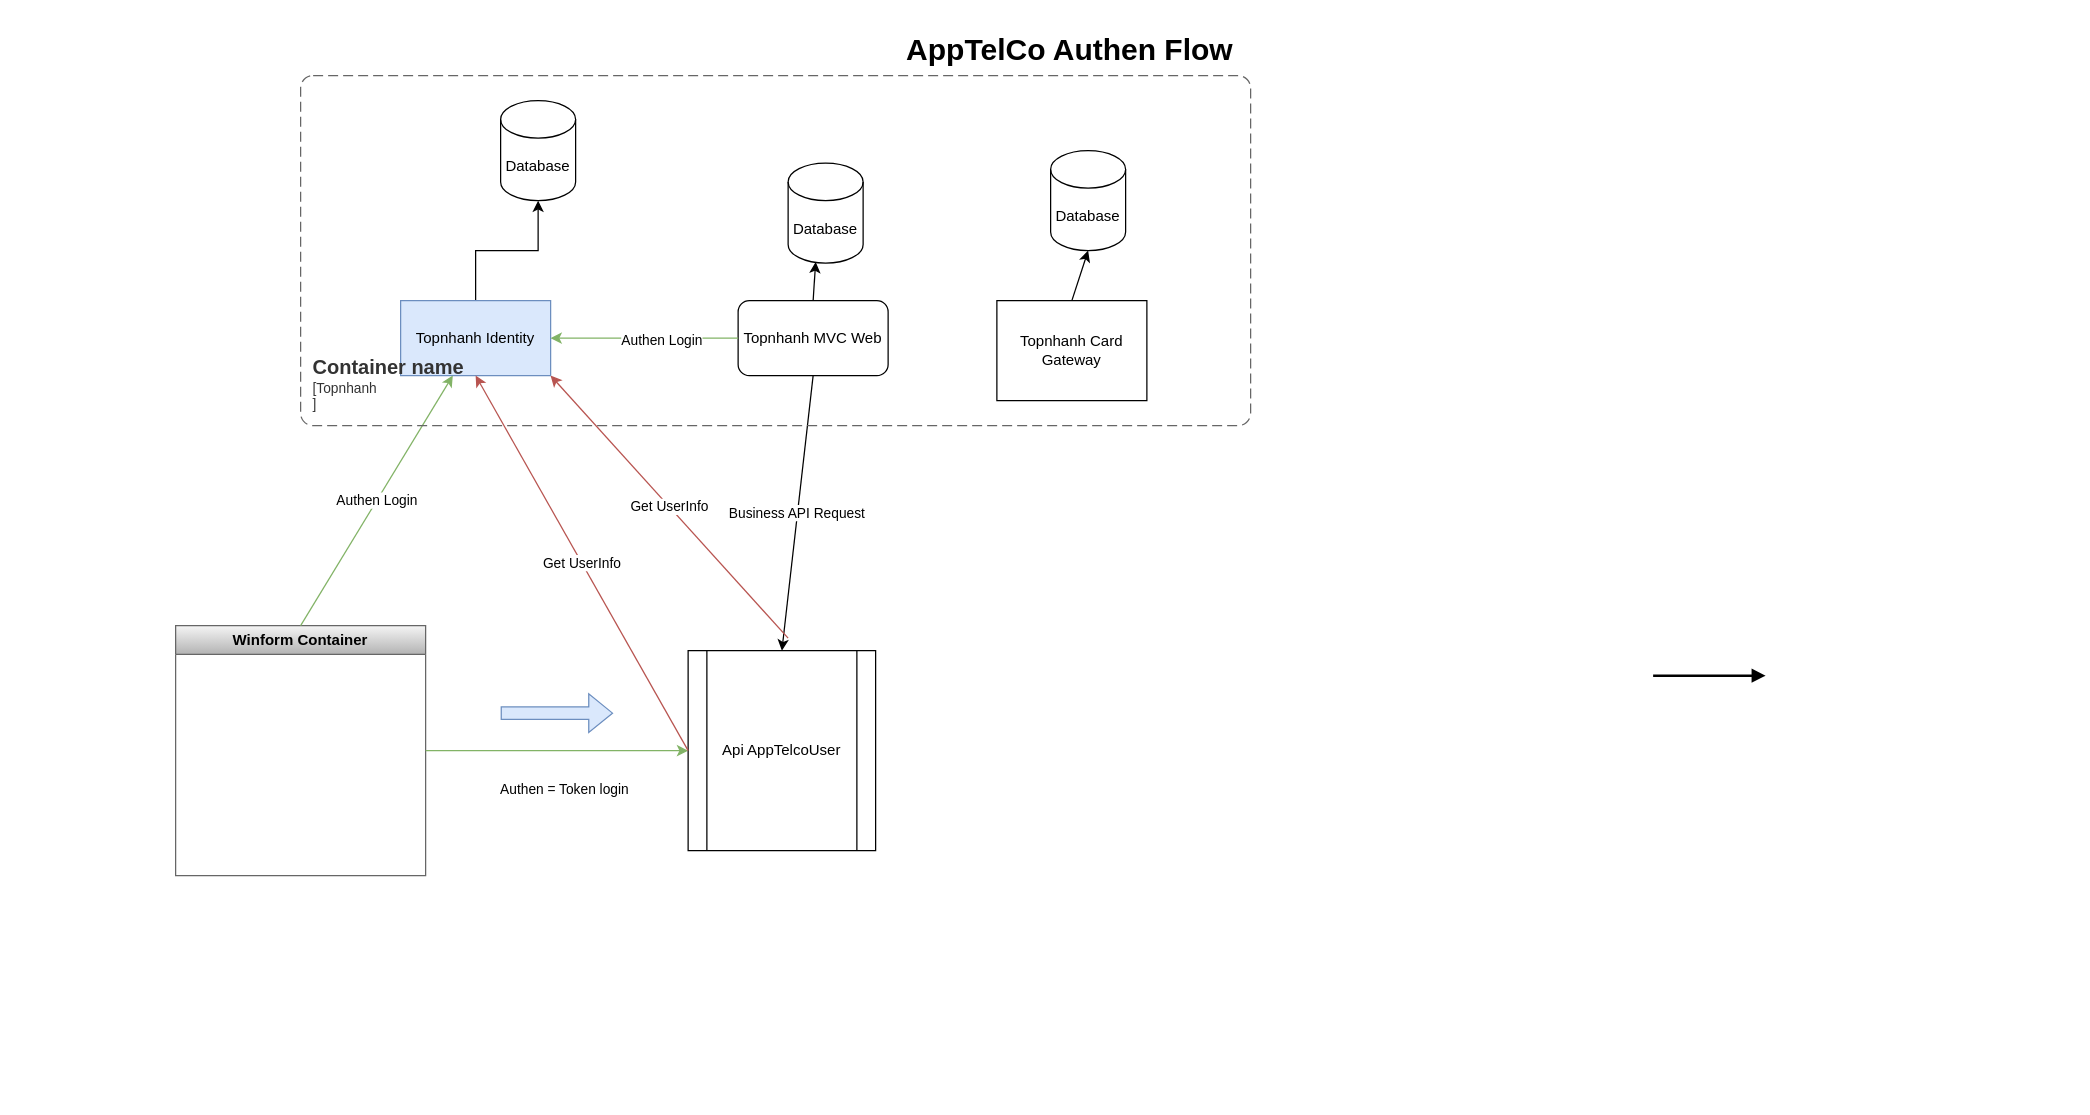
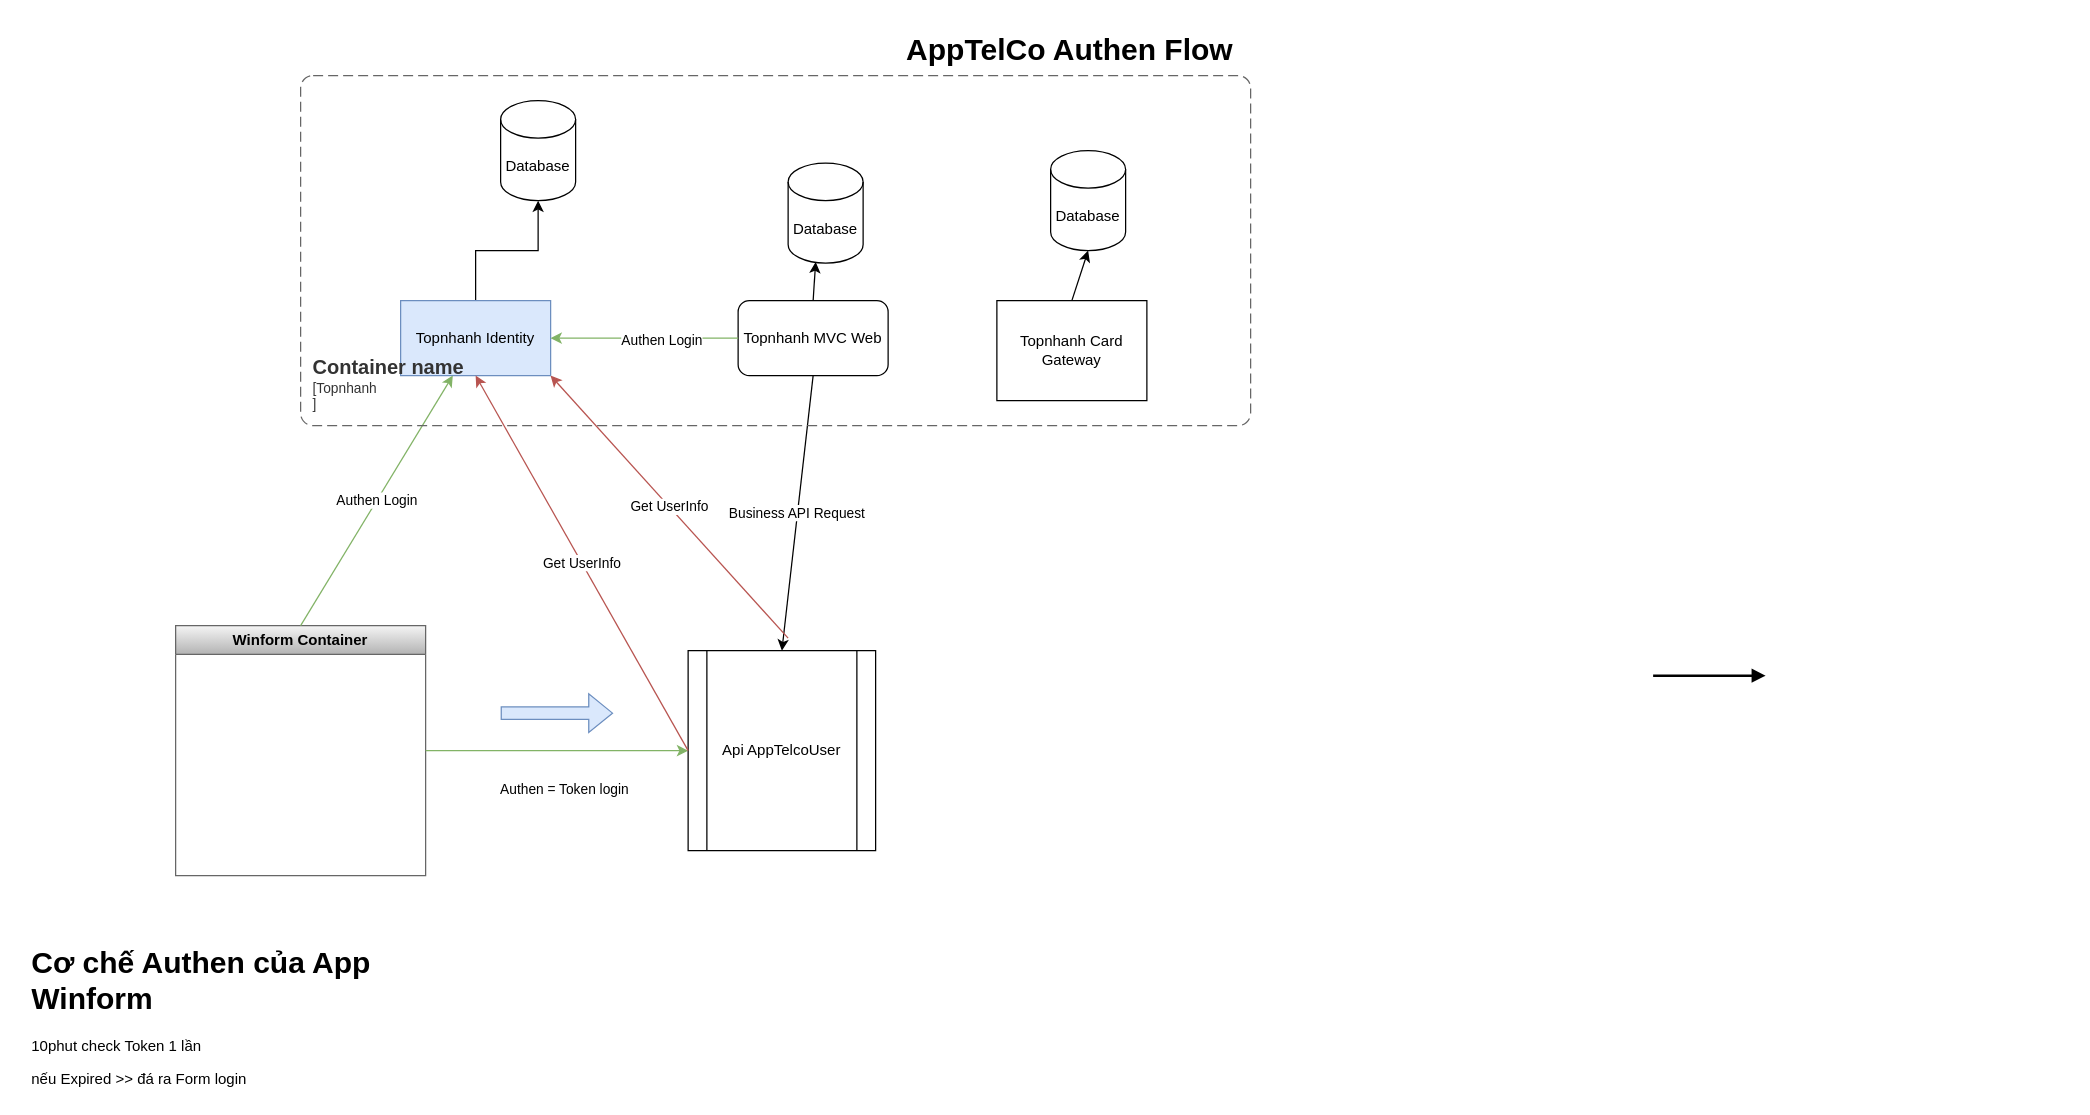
node "Cơ chế Authen của App Winform 10phut check Token 1 lần nếu Expired >> đá ra Form login": added
